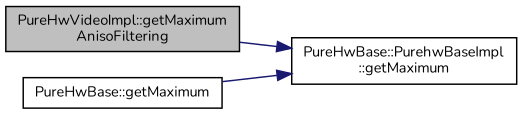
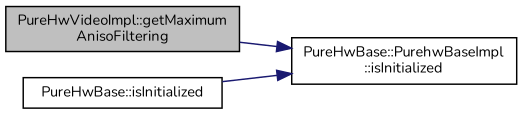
node "PureHwBase::PurehwBaseImpl ::getMaximum": label "PureHwBase::PurehwBaseImpl ::getMaximum" -> "PureHwBase::PurehwBaseImpl ::isInitialized"
node "PureHwBase::getMaximum": label "PureHwBase::getMaximum" -> "PureHwBase::isInitialized"
